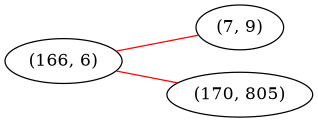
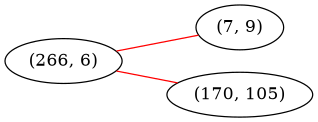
node "(166, 6)": label "(166, 6)" -> "(266, 6)"
node "(170, 805)": label "(170, 805)" -> "(170, 105)"
